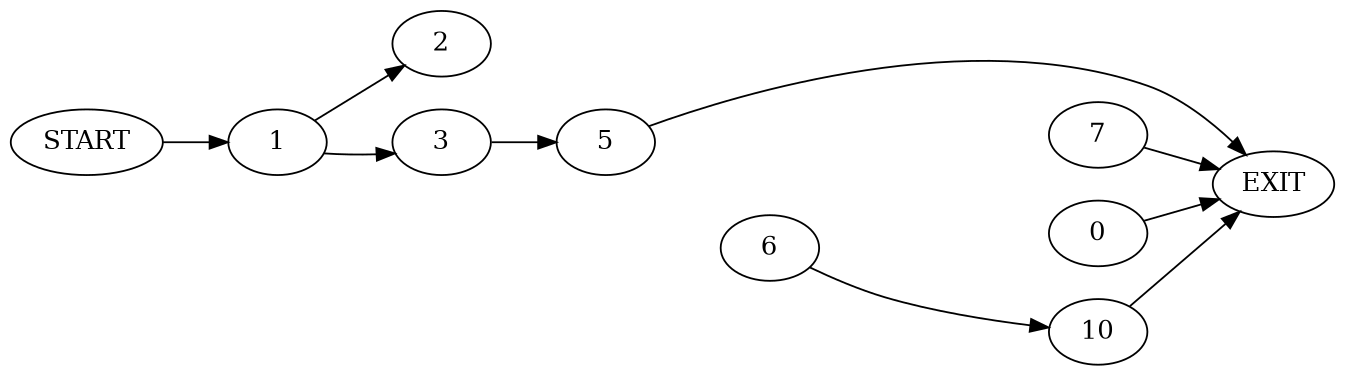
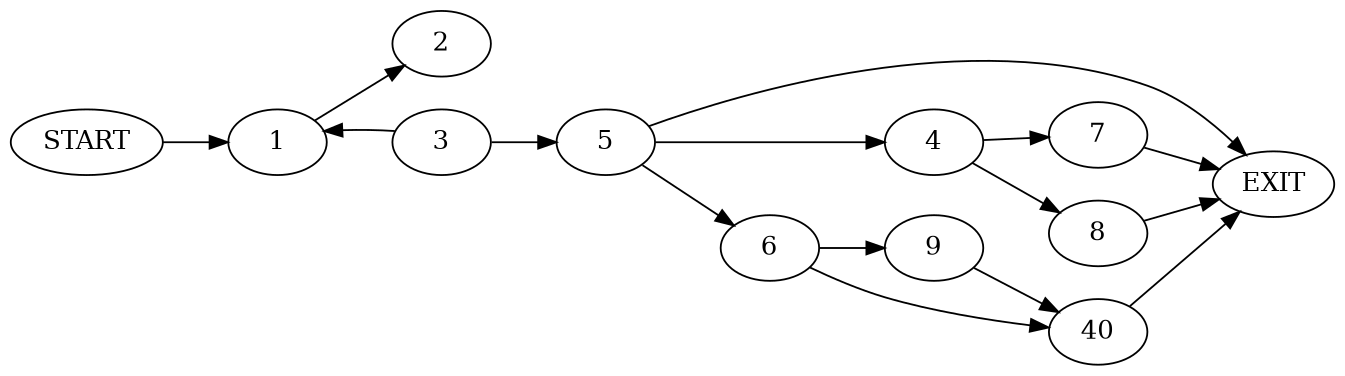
node "4": added
edge "1" -> "3": reversed
edge "5" -> "6": added
node "0": label "0" -> "8"
node "9": added
node "10": label "10" -> "40"
